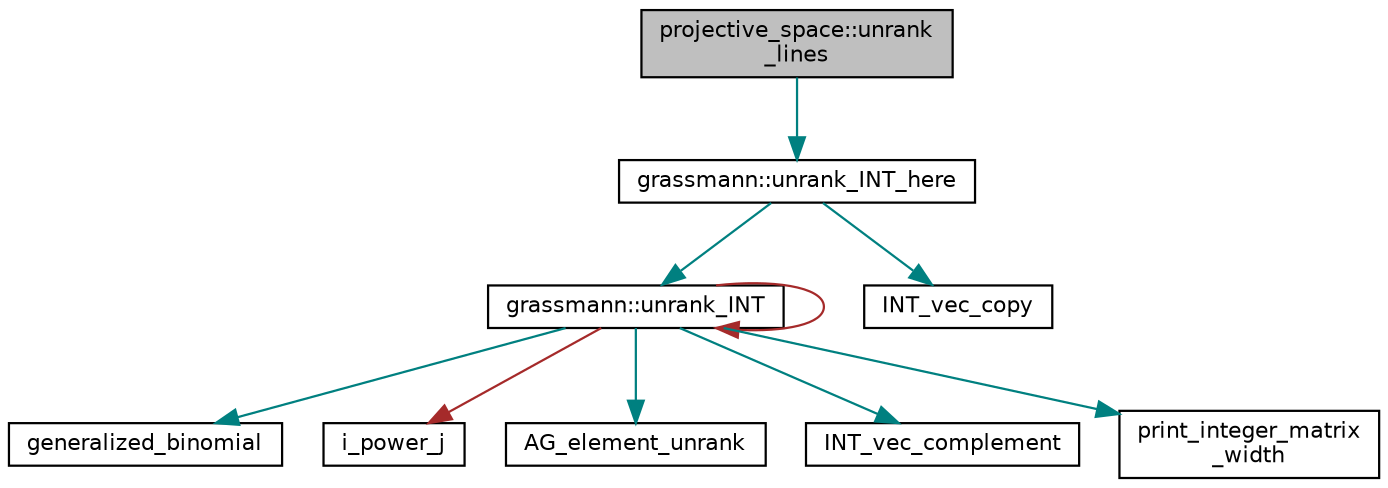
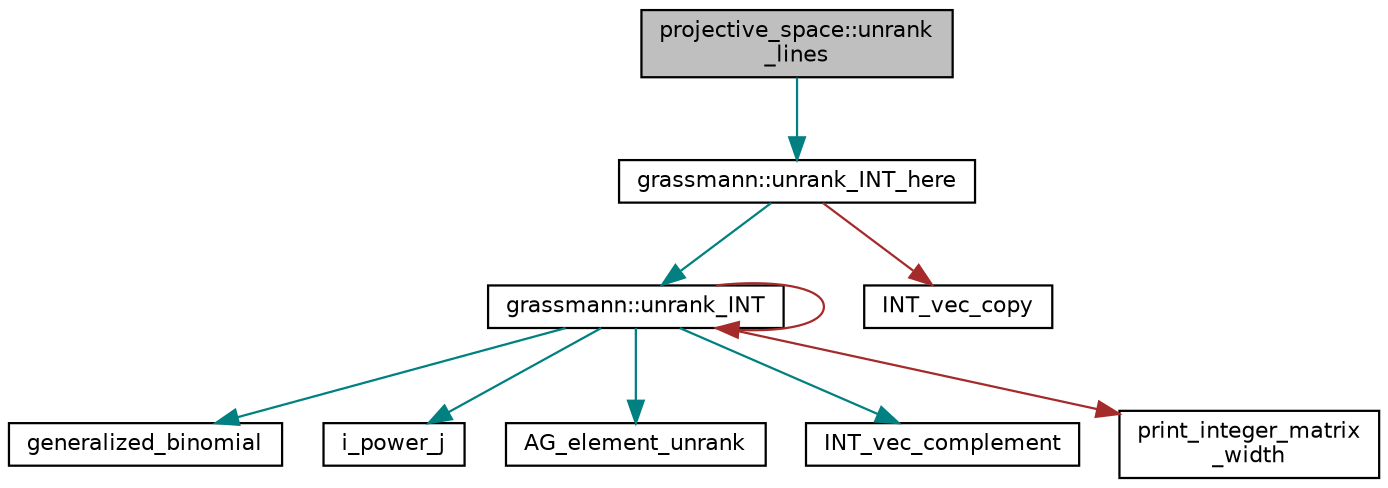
edge "grassmann::unrank_INT_here" -> "INT_vec_copy": color teal -> brown
edge "grassmann::unrank_INT" -> "print_integer_matrix _width": color teal -> brown
edge "grassmann::unrank_INT" -> "i_power_j": color brown -> teal
